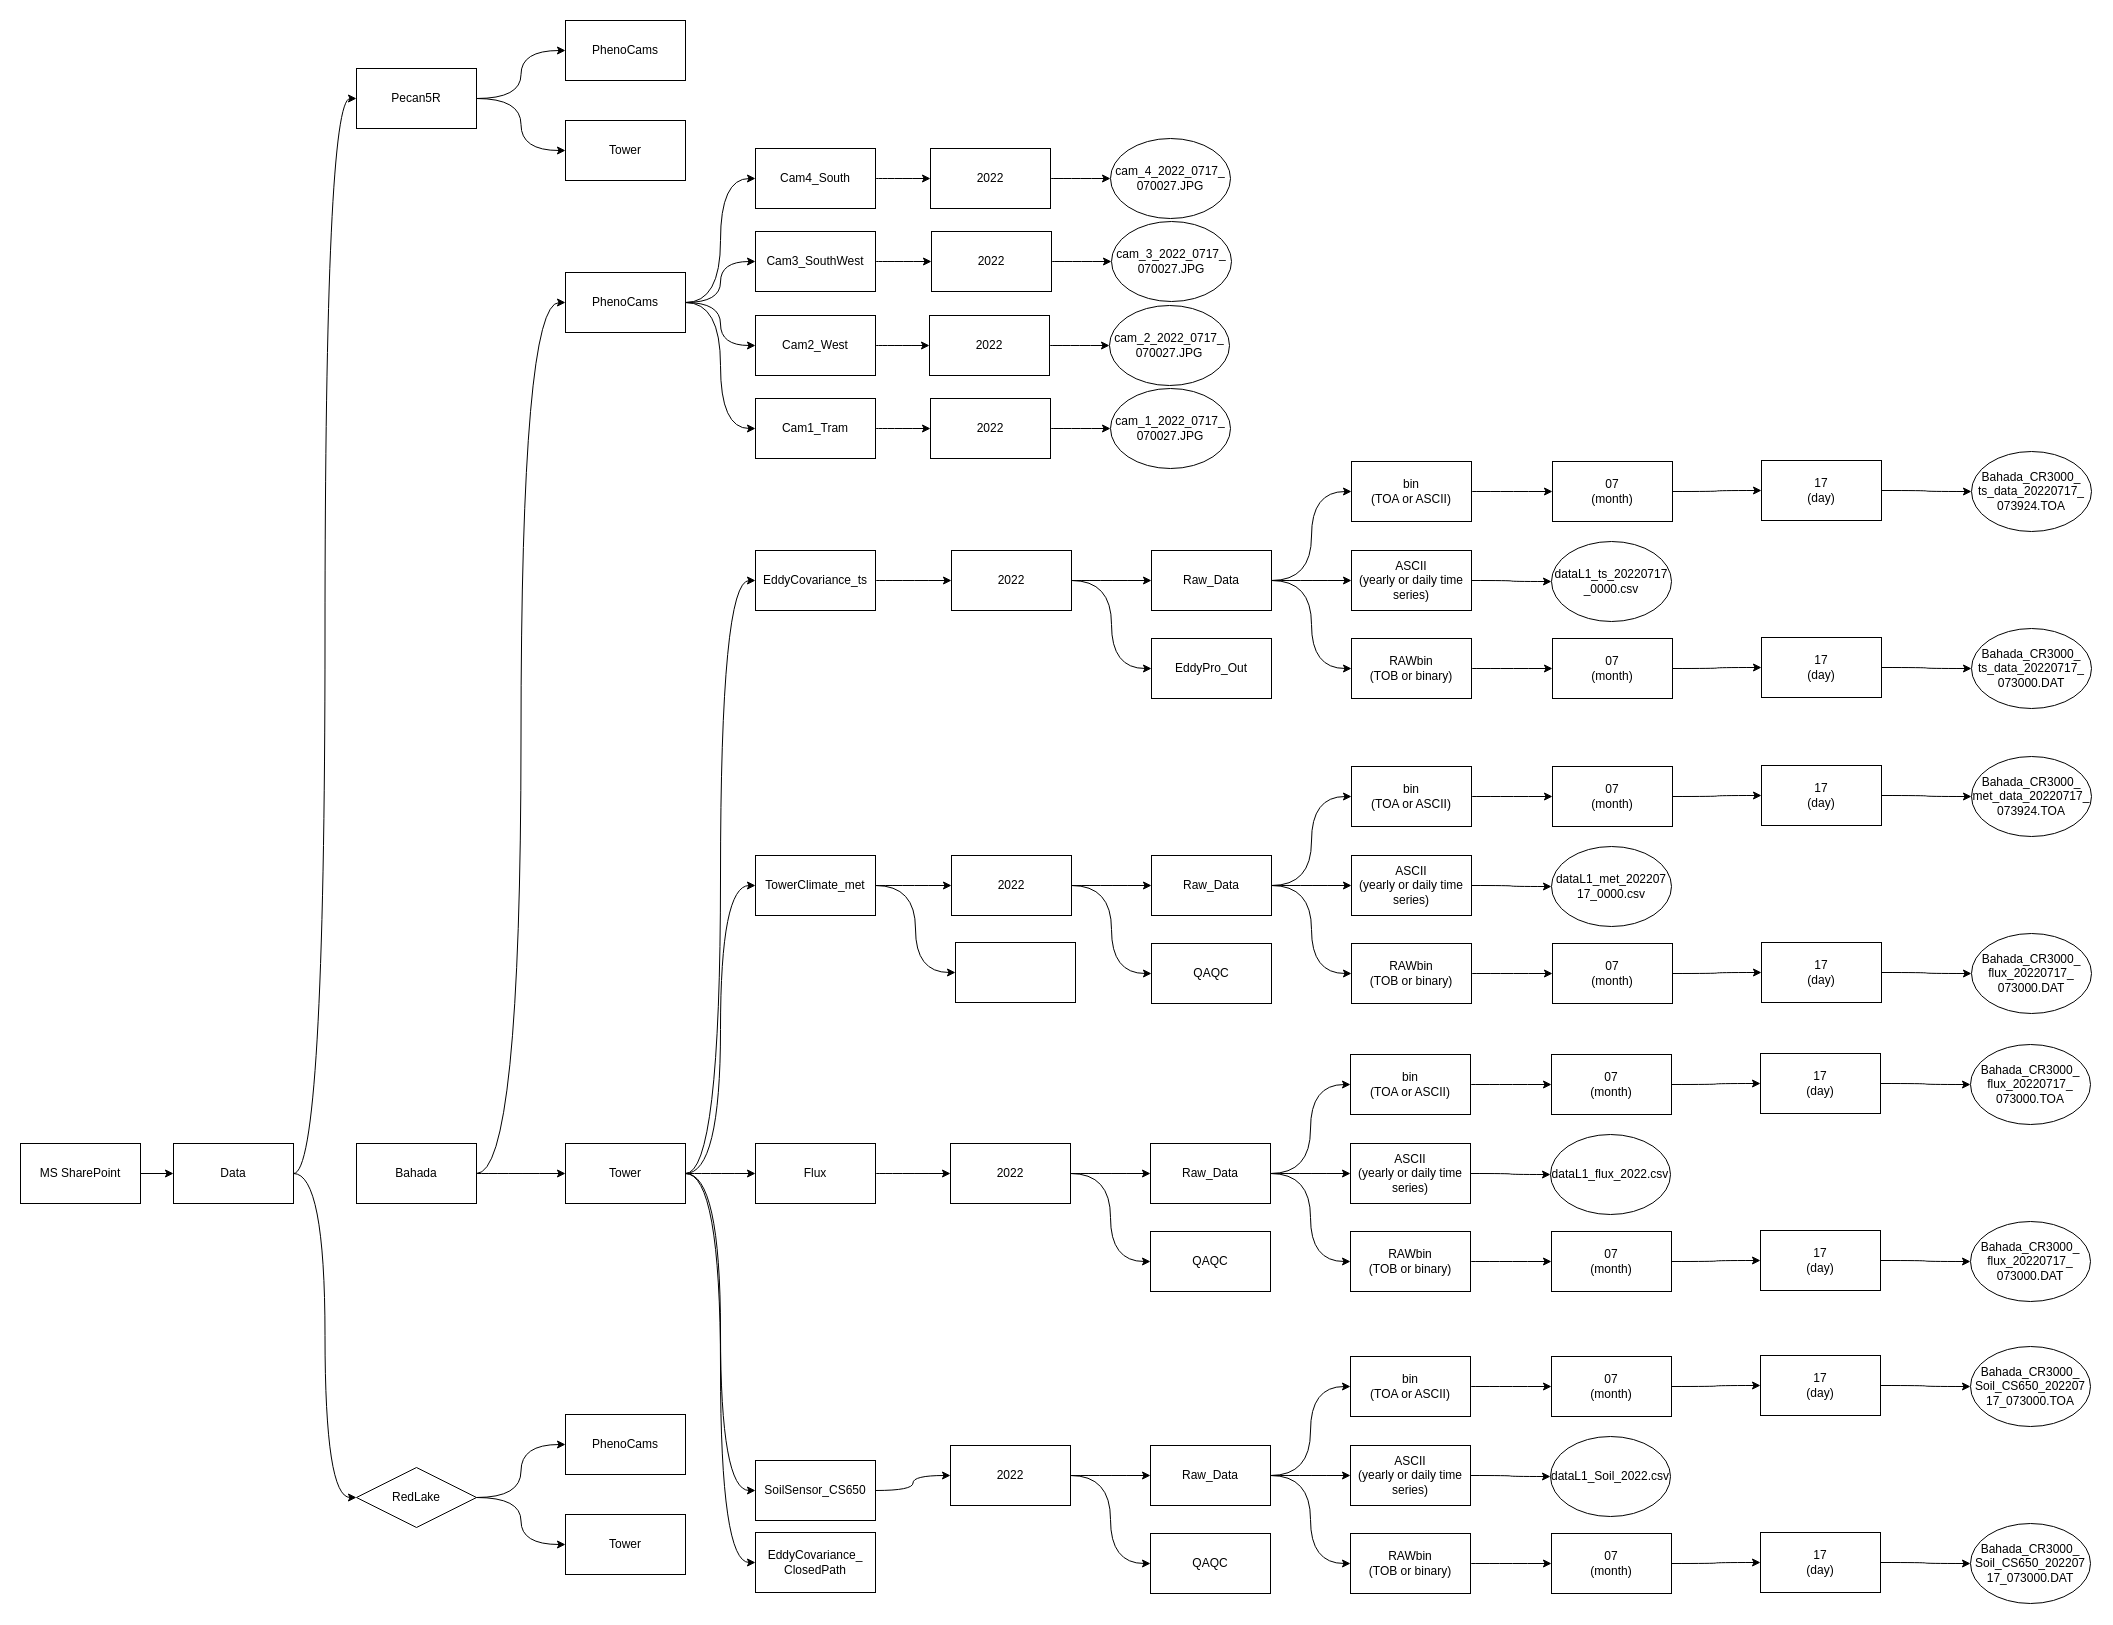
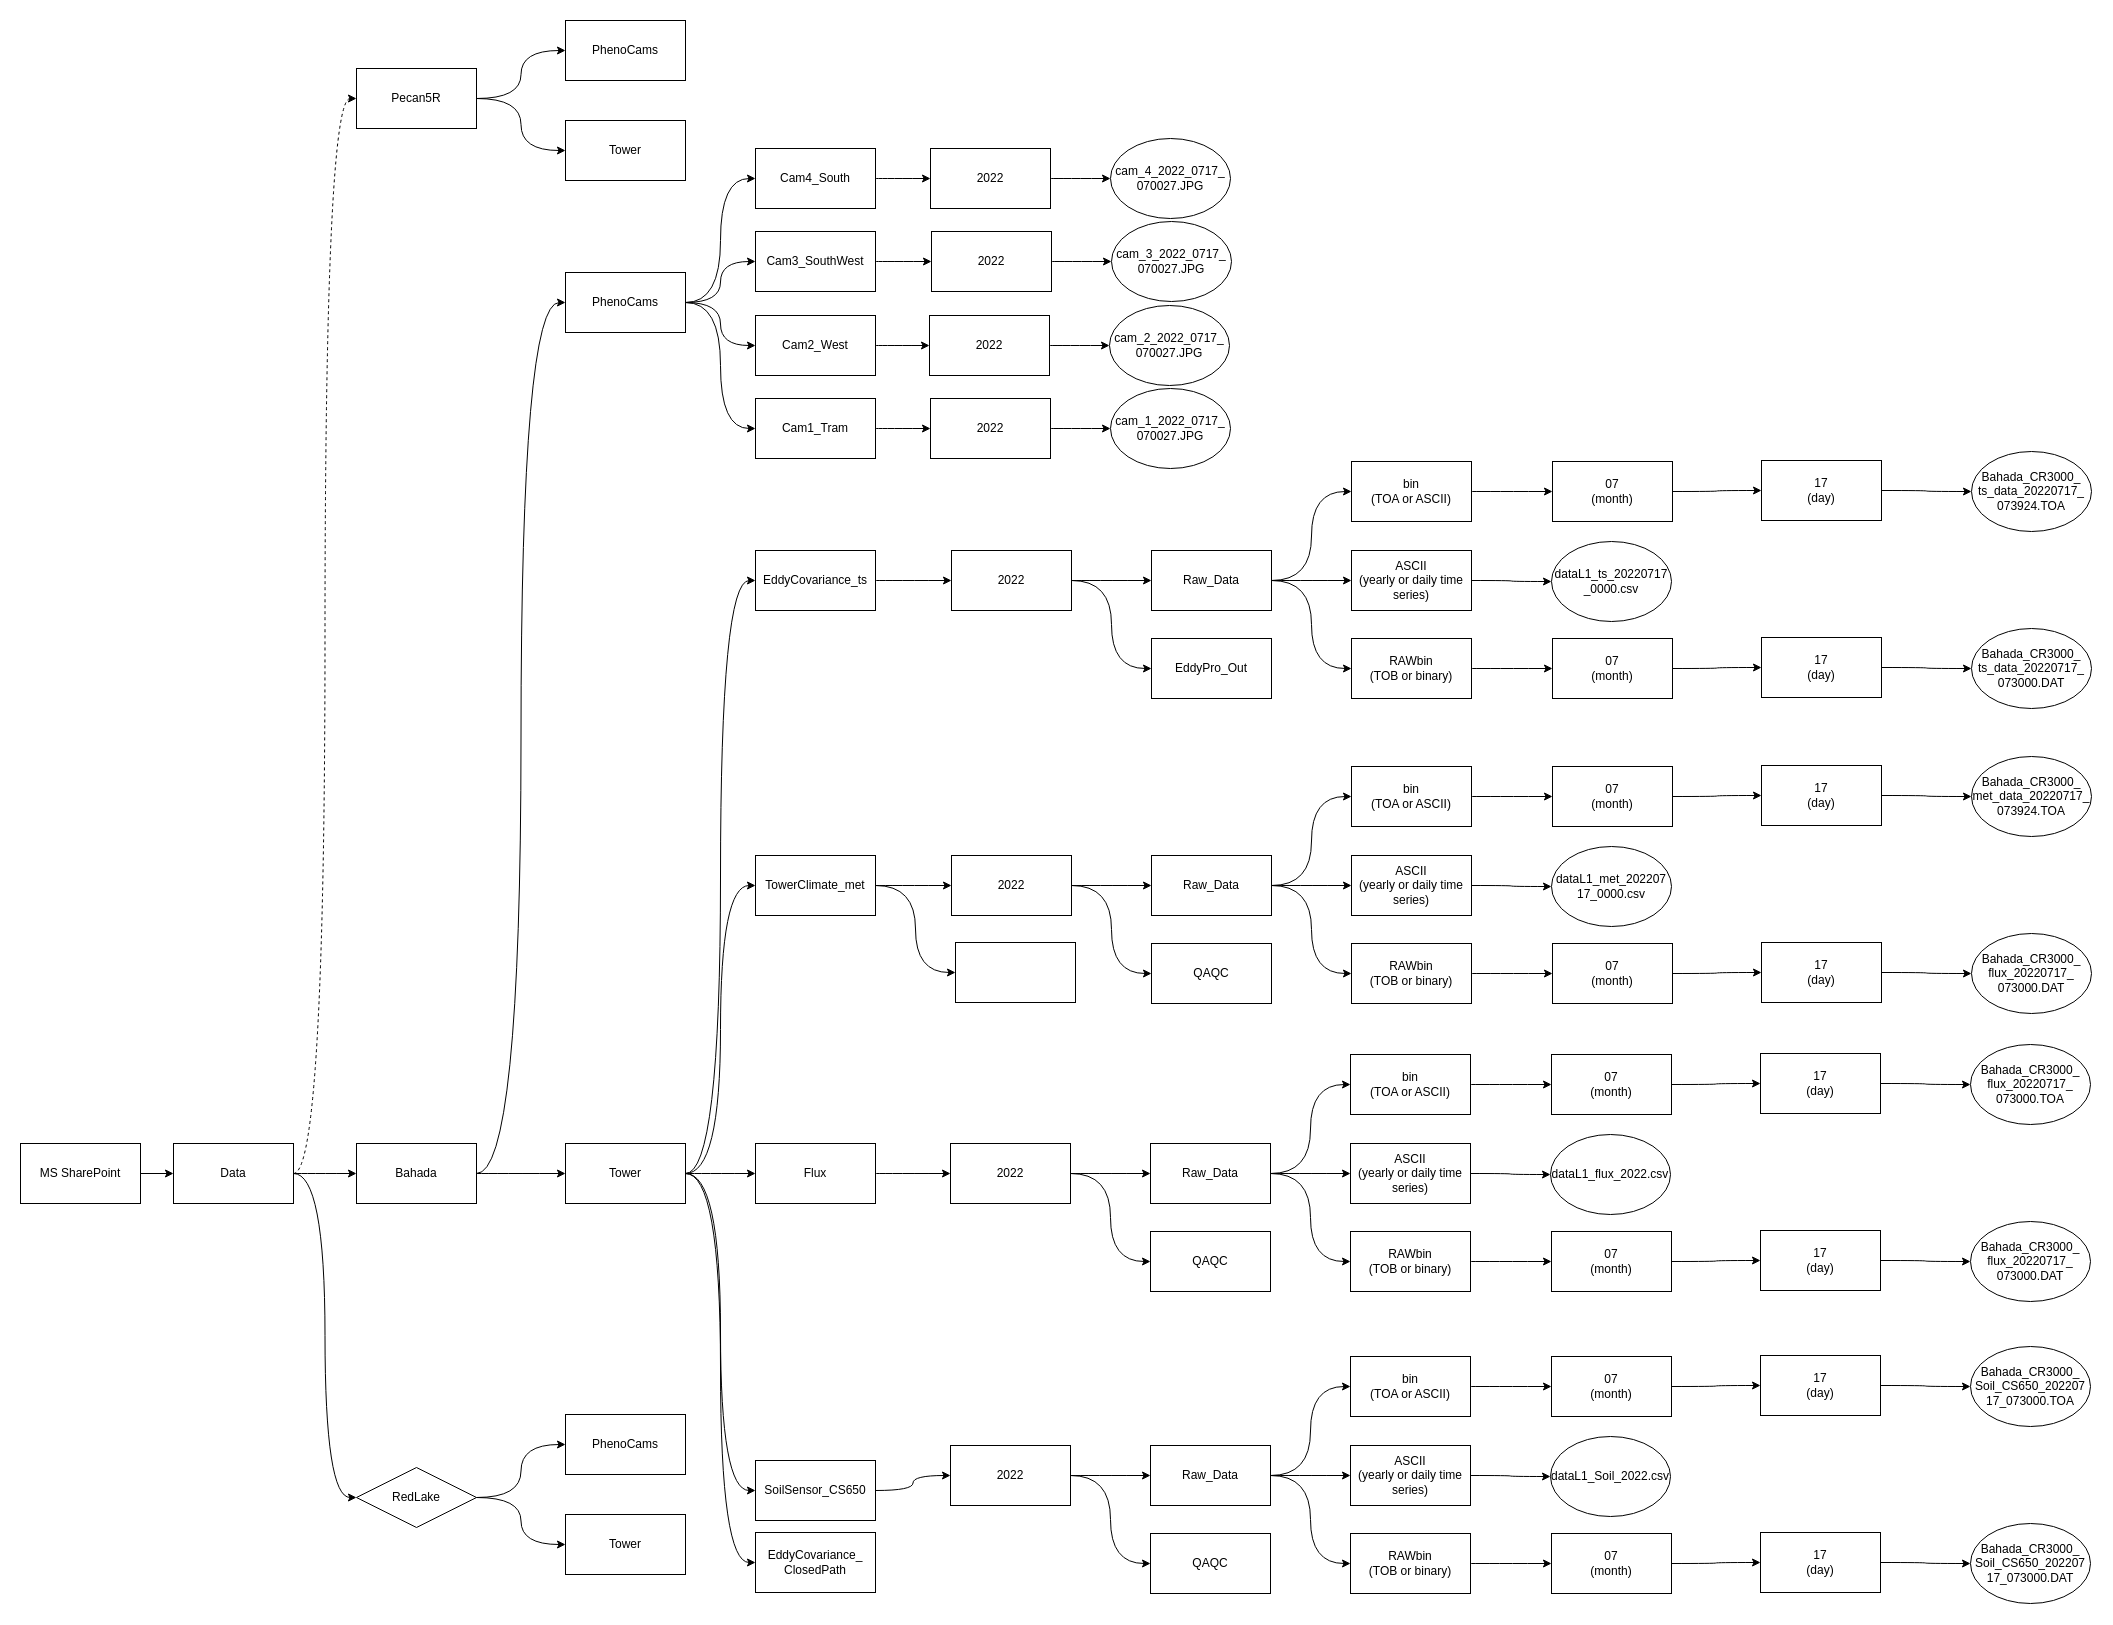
edge "Data" -> "Pecan5R": style solid -> dashed
edge "Data" -> "Bahada": added
